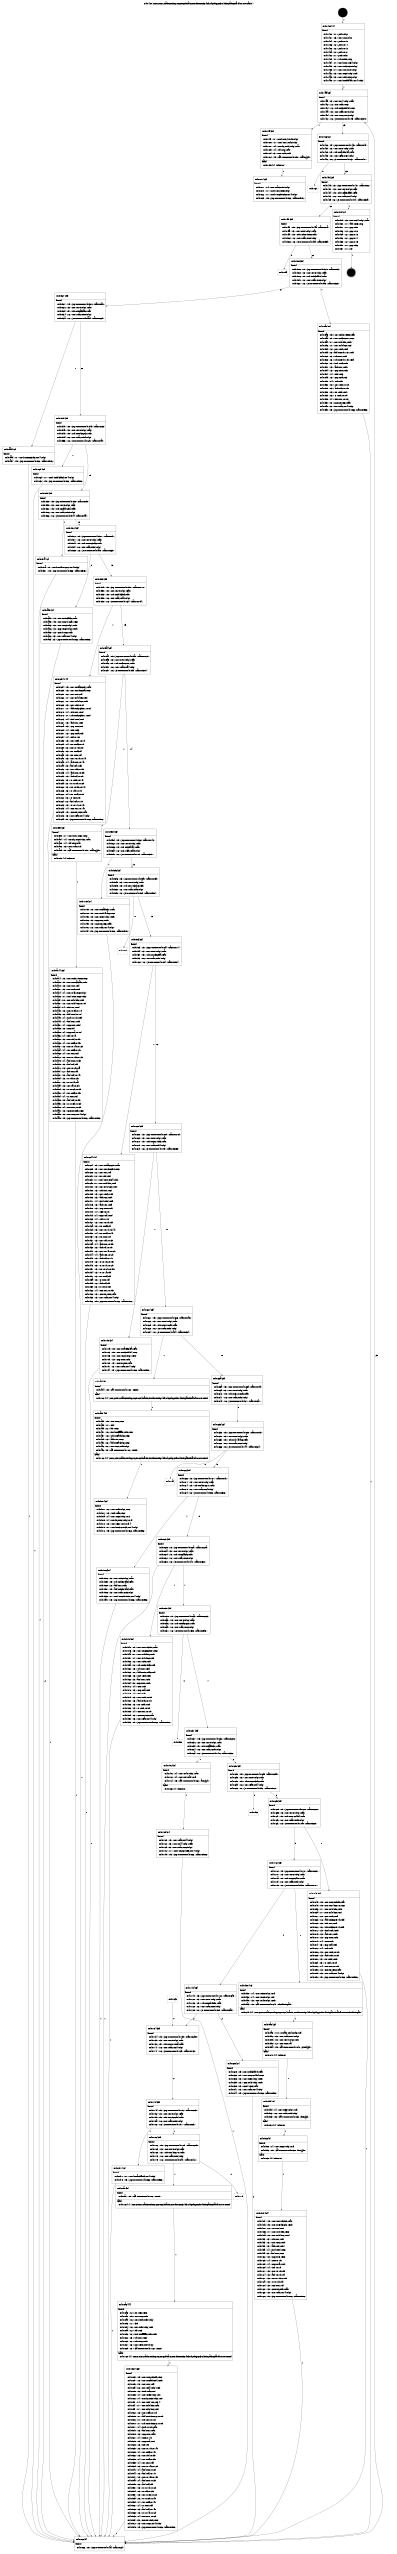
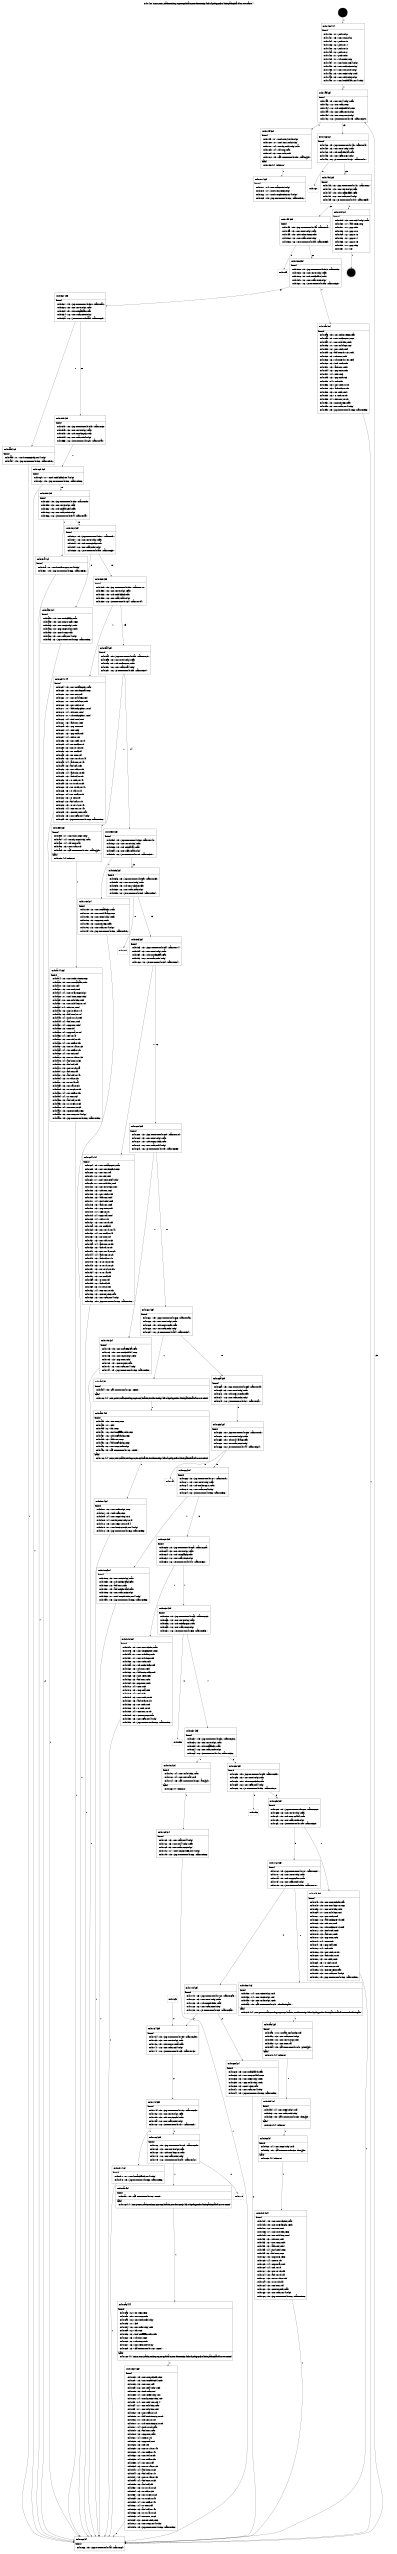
edge "0x401540 [25]" -> "0x401559 [25]": now "0x401c2b [12]" -> "0x401559 [25]"
edge "0x401685 [25]" -> "0x401e66 [5]": now "0x401b01 [32]" -> "0x401e66 [5]"
